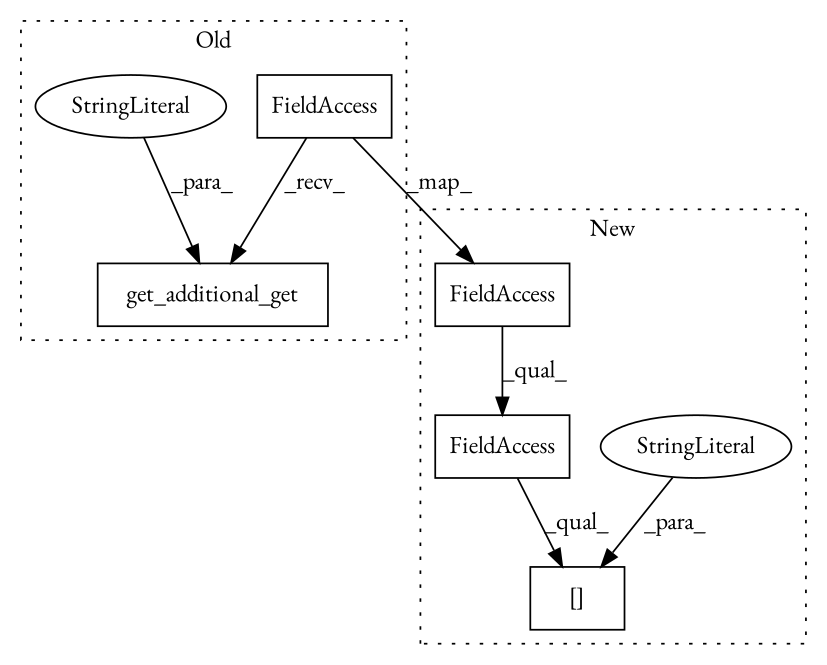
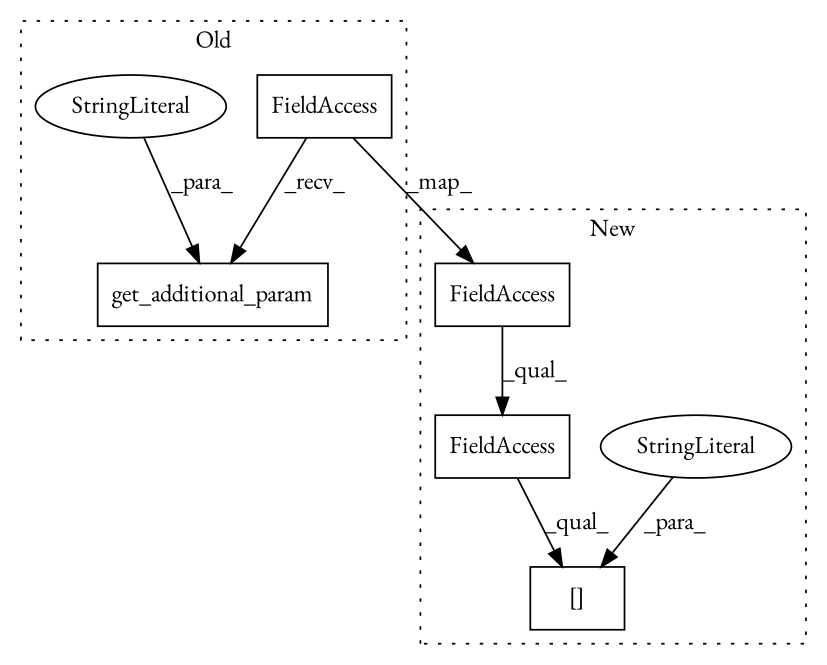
node "get_additional_get": label "get_additional_get" -> "get_additional_param"
